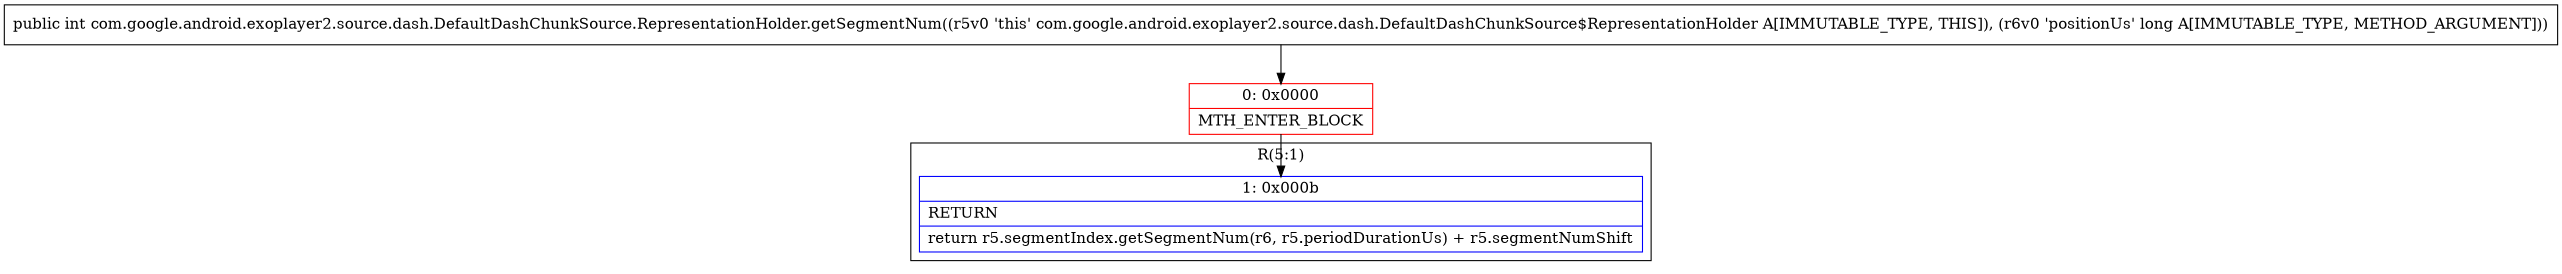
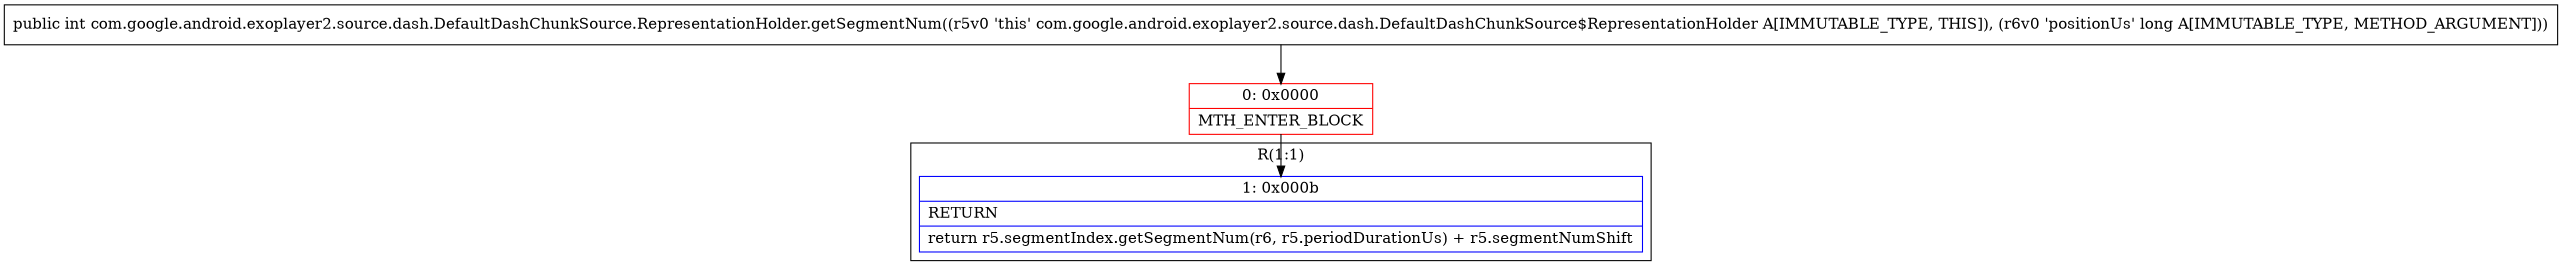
cluster "R(5:1)": label "R(5:1)" -> "R(1:1)"
